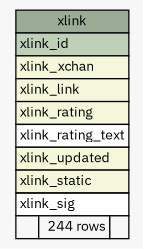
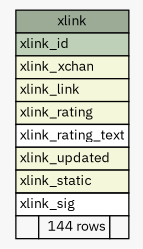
node "xlink": text "244 rows" -> "144 rows"
